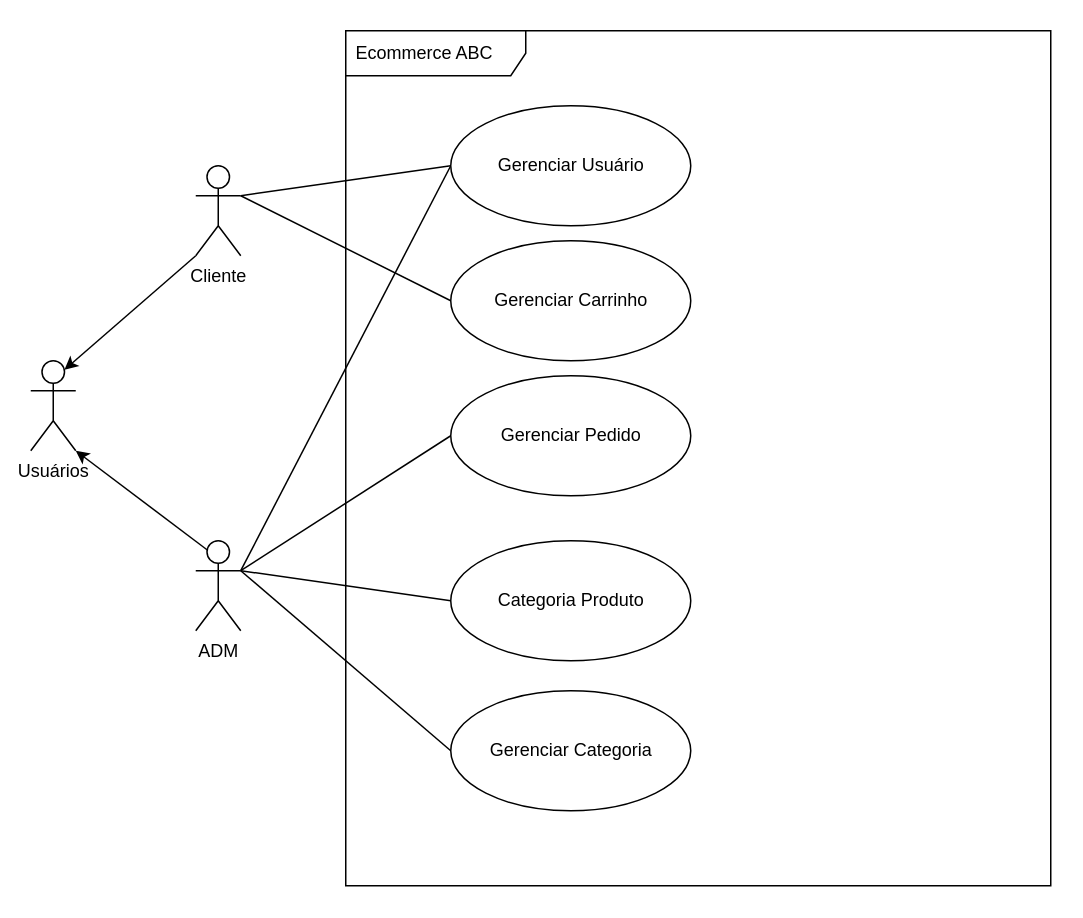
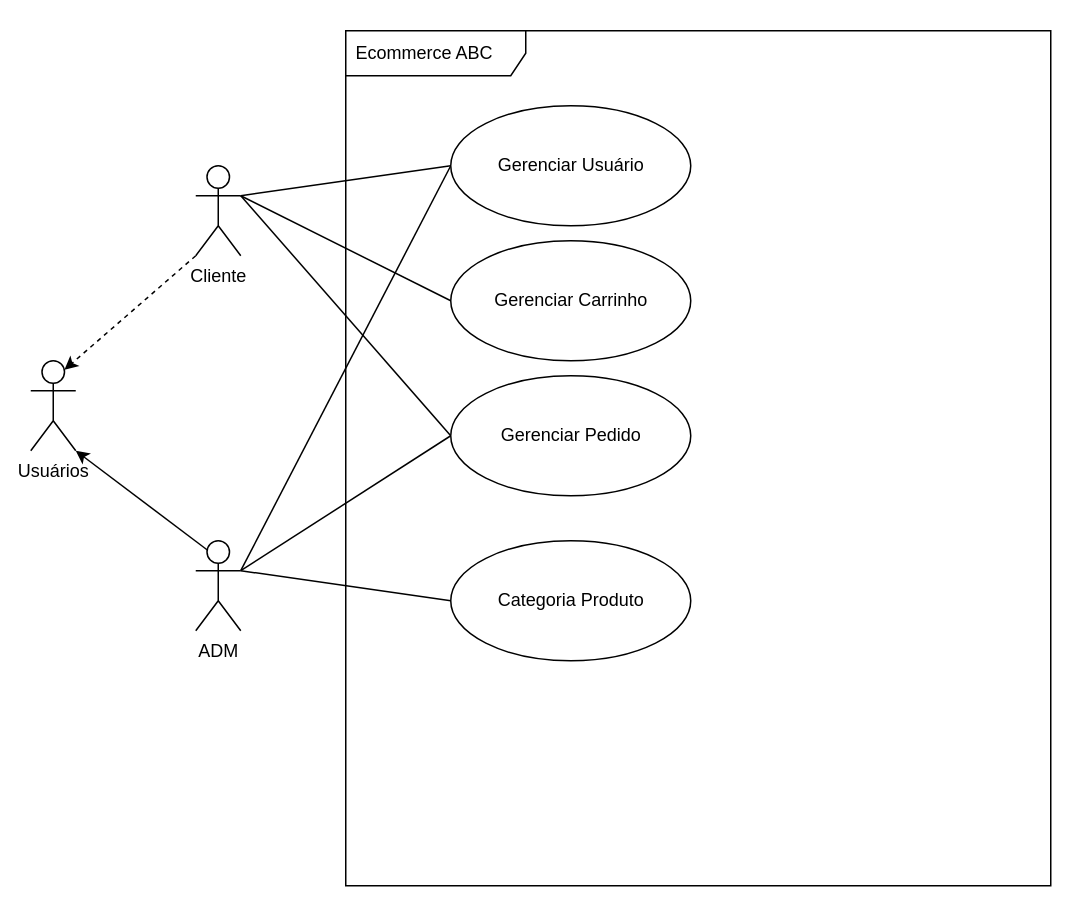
edge "Cliente" -> "Usuários": style solid -> dashed
edge "Cliente" -- "Gerenciar Pedido": added
edge "ADM" -- "Gerenciar Categoria": removed
node "Gerenciar Categoria": removed
